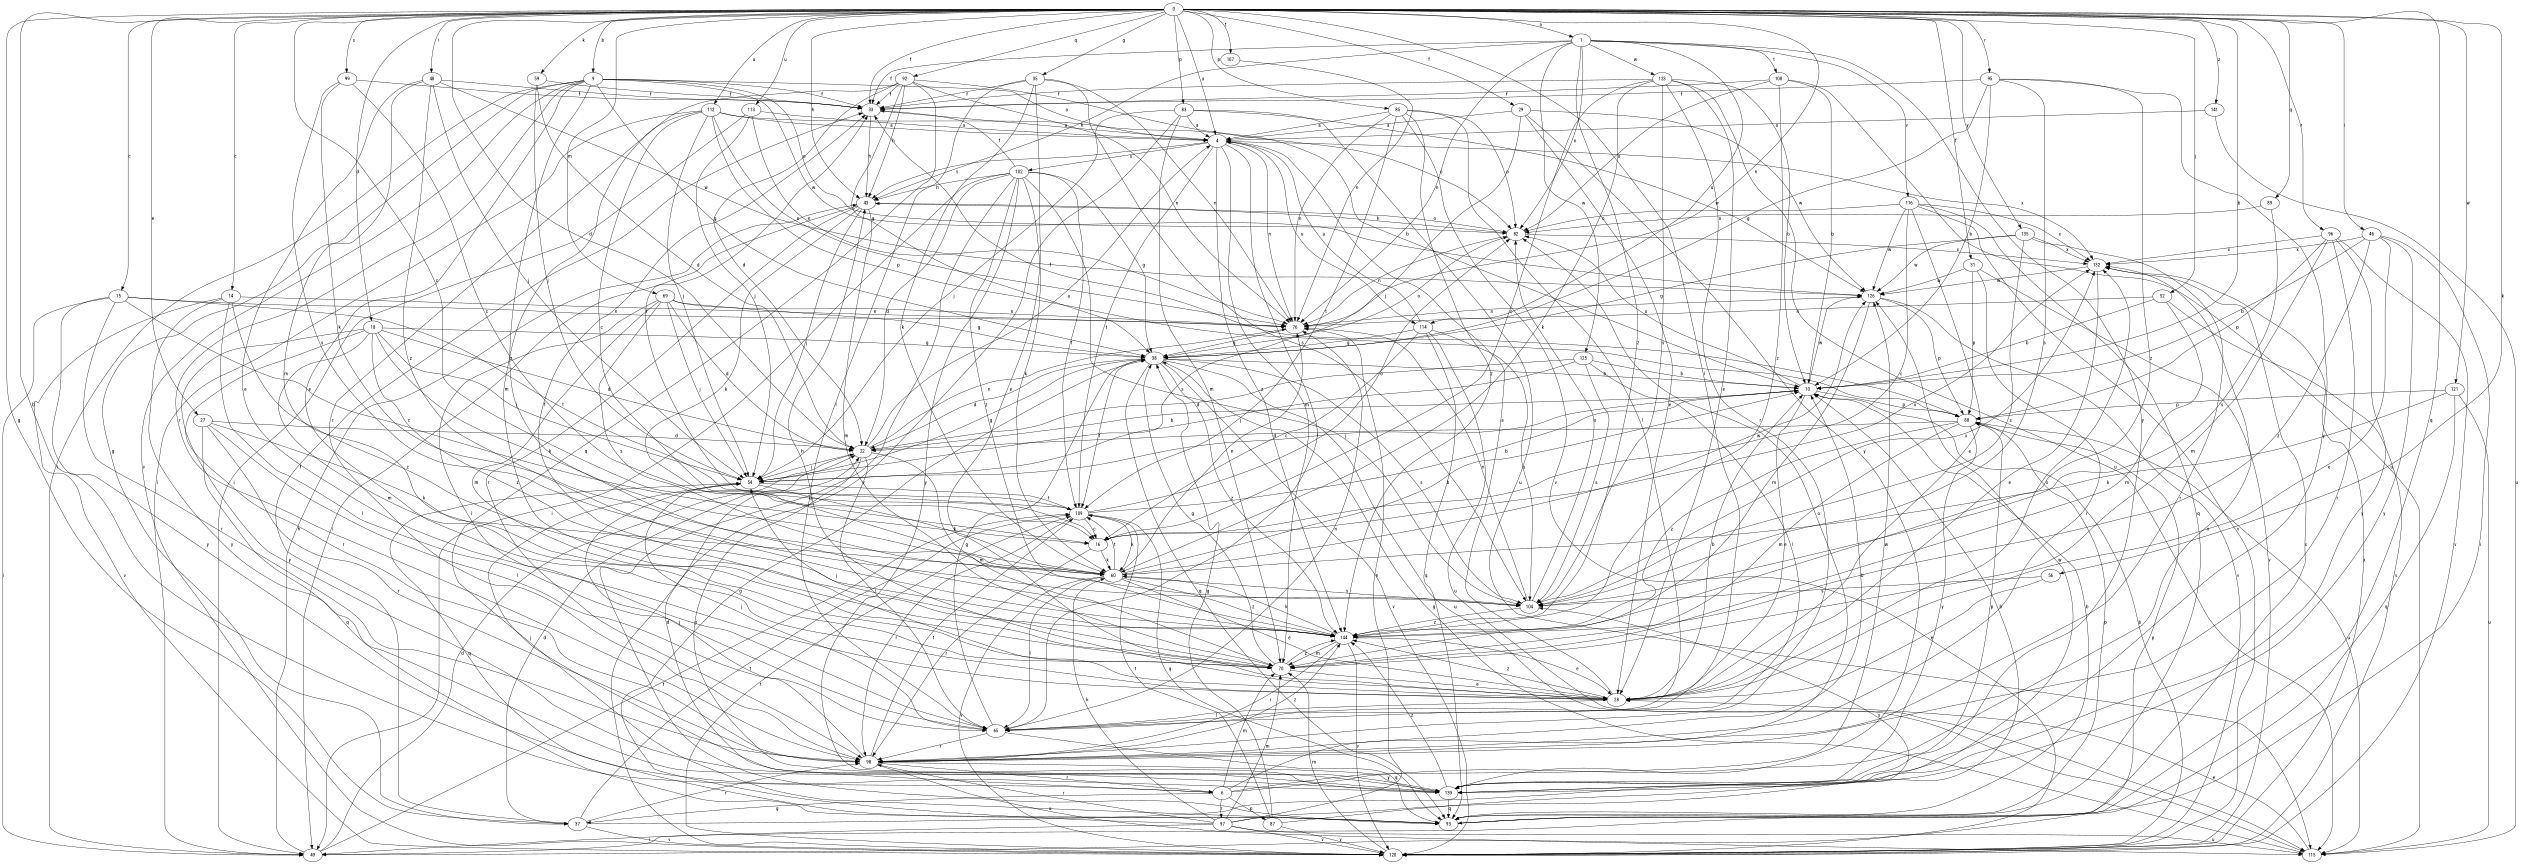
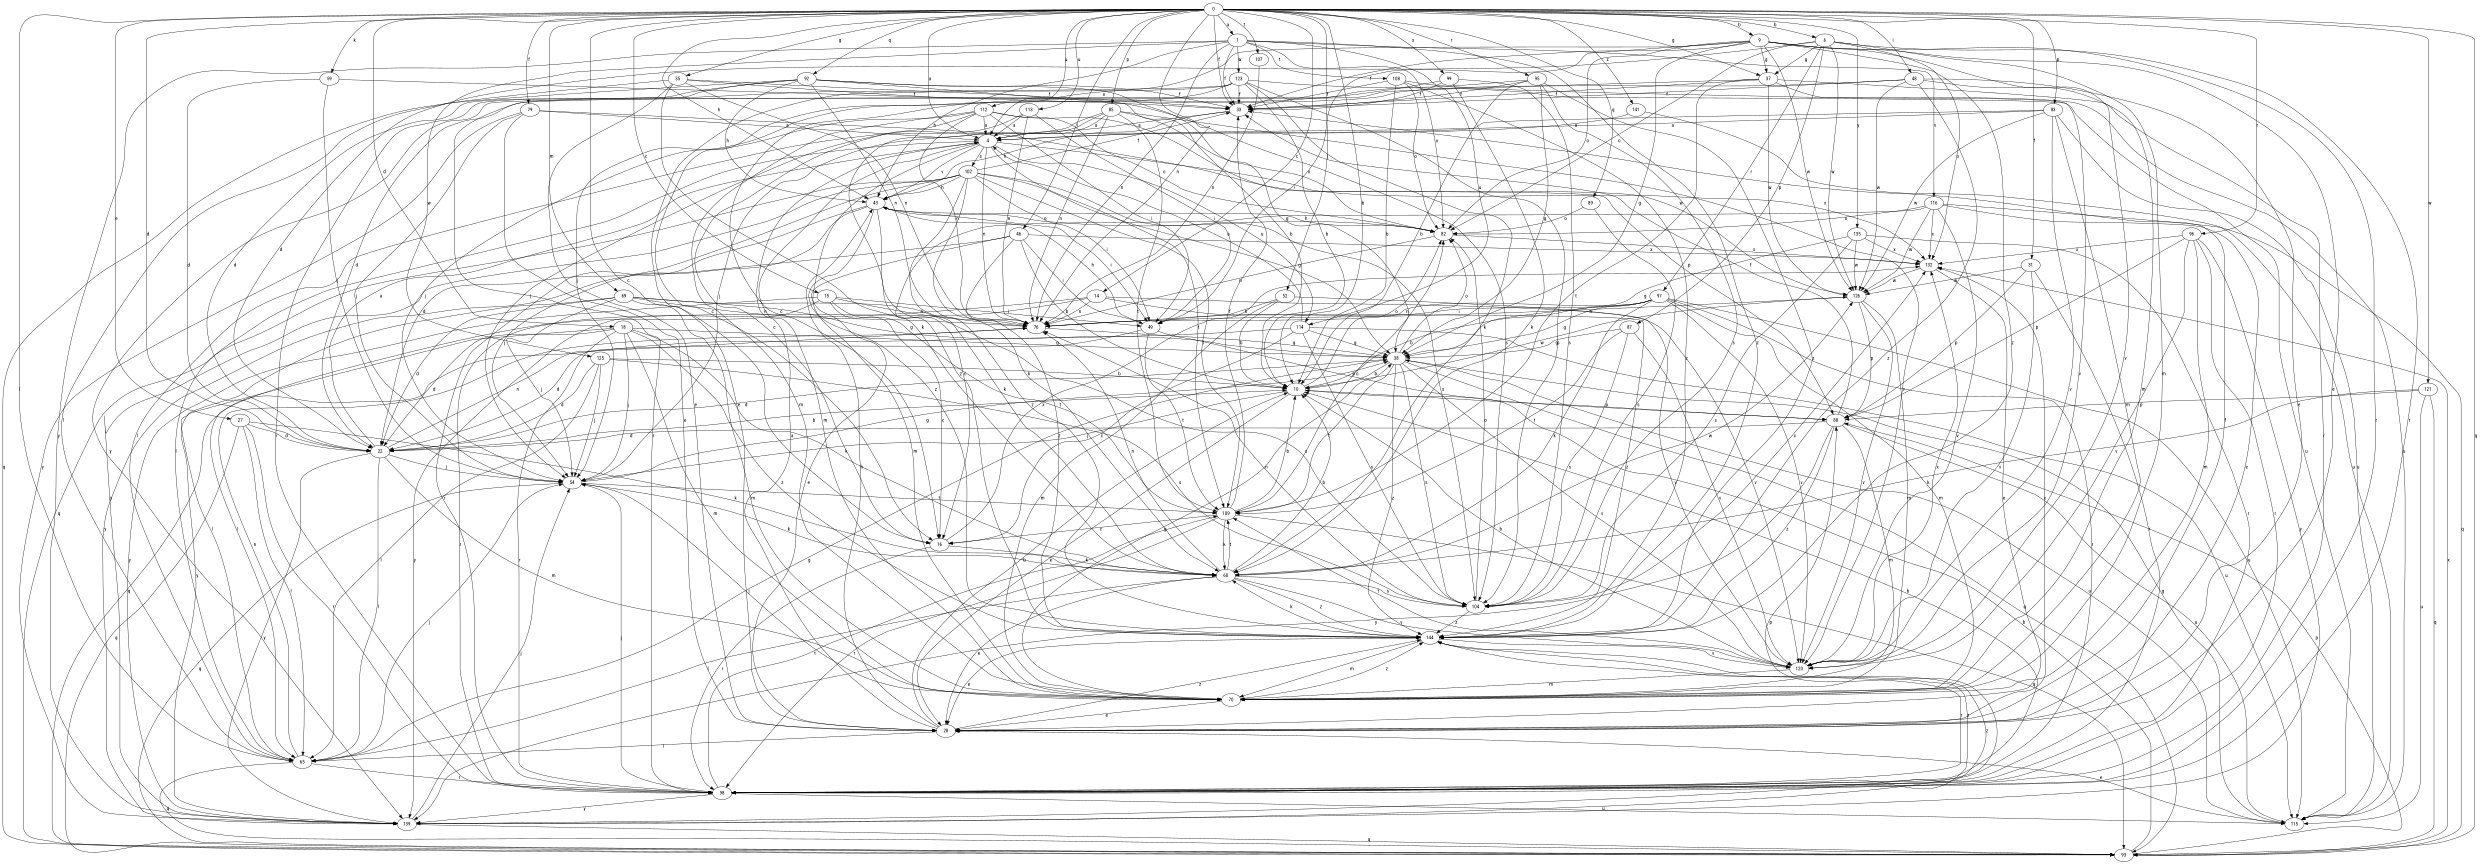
node "56": removed
edge "98" -> "6": reversed
